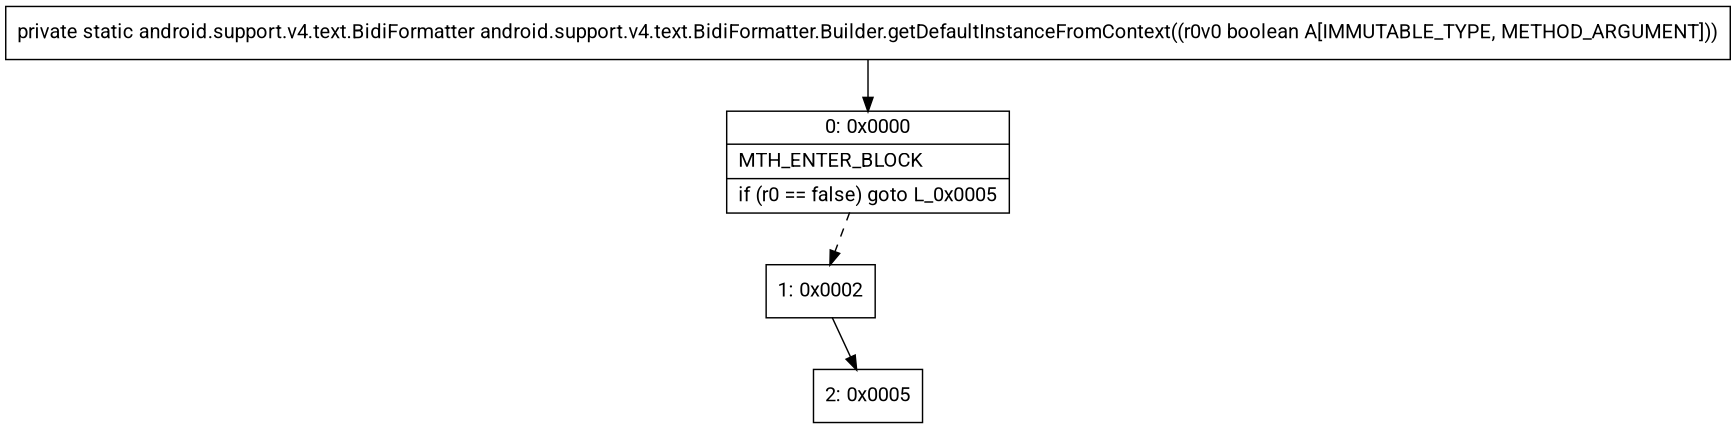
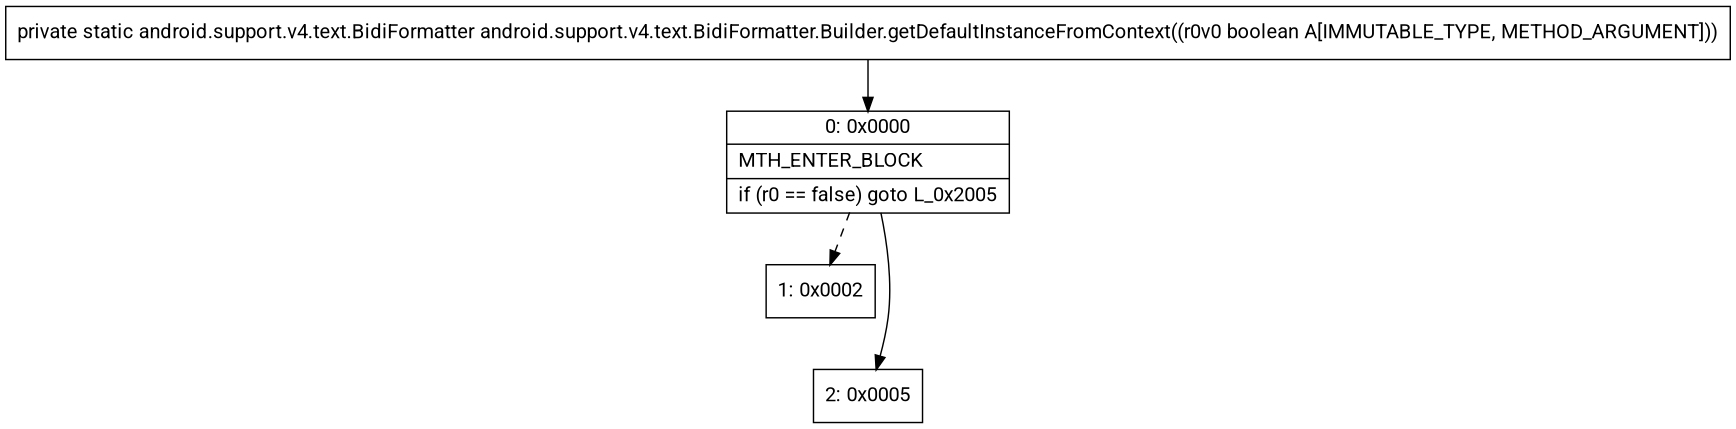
node "0: 0x0000": text "if (r0 == false) goto L_0x0005" -> "if (r0 == false) goto L_0x2005"
edge "1: 0x0002" -> "2: 0x0005": now "0: 0x0000" -> "2: 0x0005"
